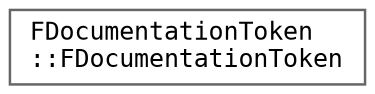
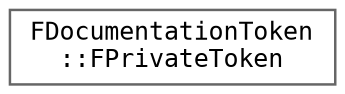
node "FDocumentationToken ::FDocumentationToken": label "FDocumentationToken ::FDocumentationToken" -> "FDocumentationToken ::FPrivateToken"
